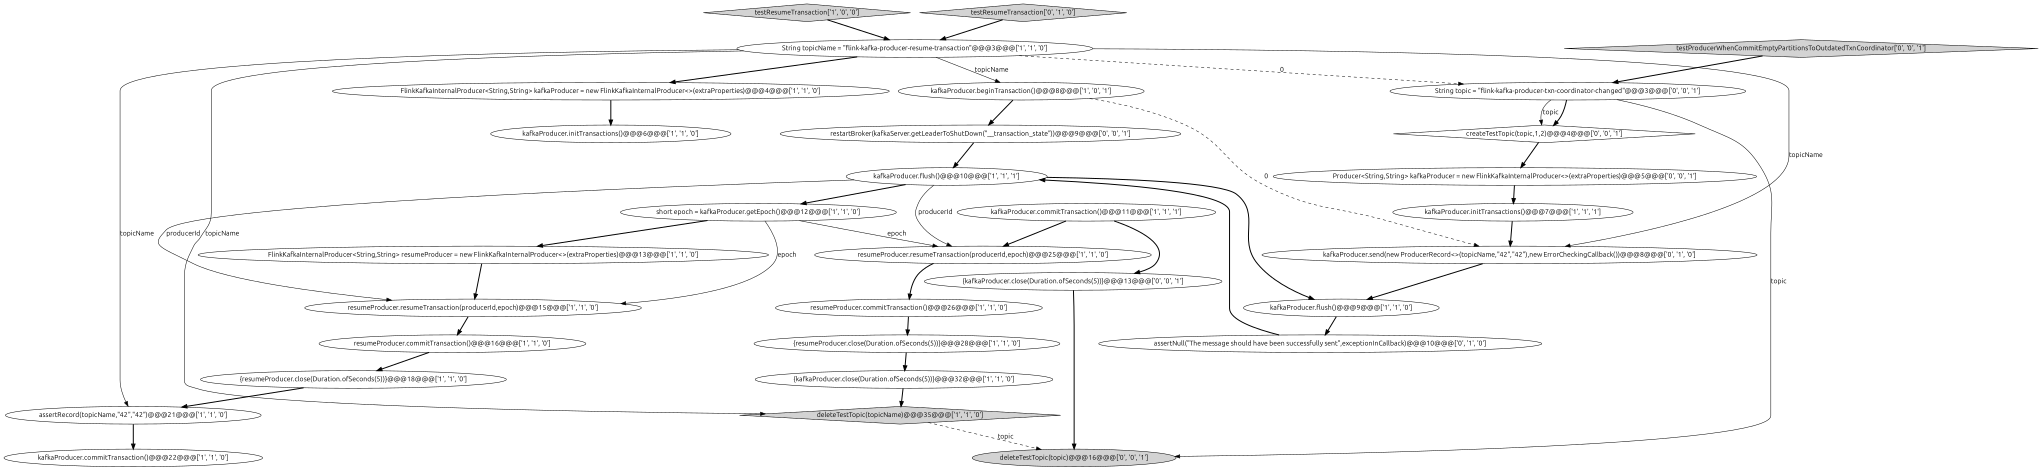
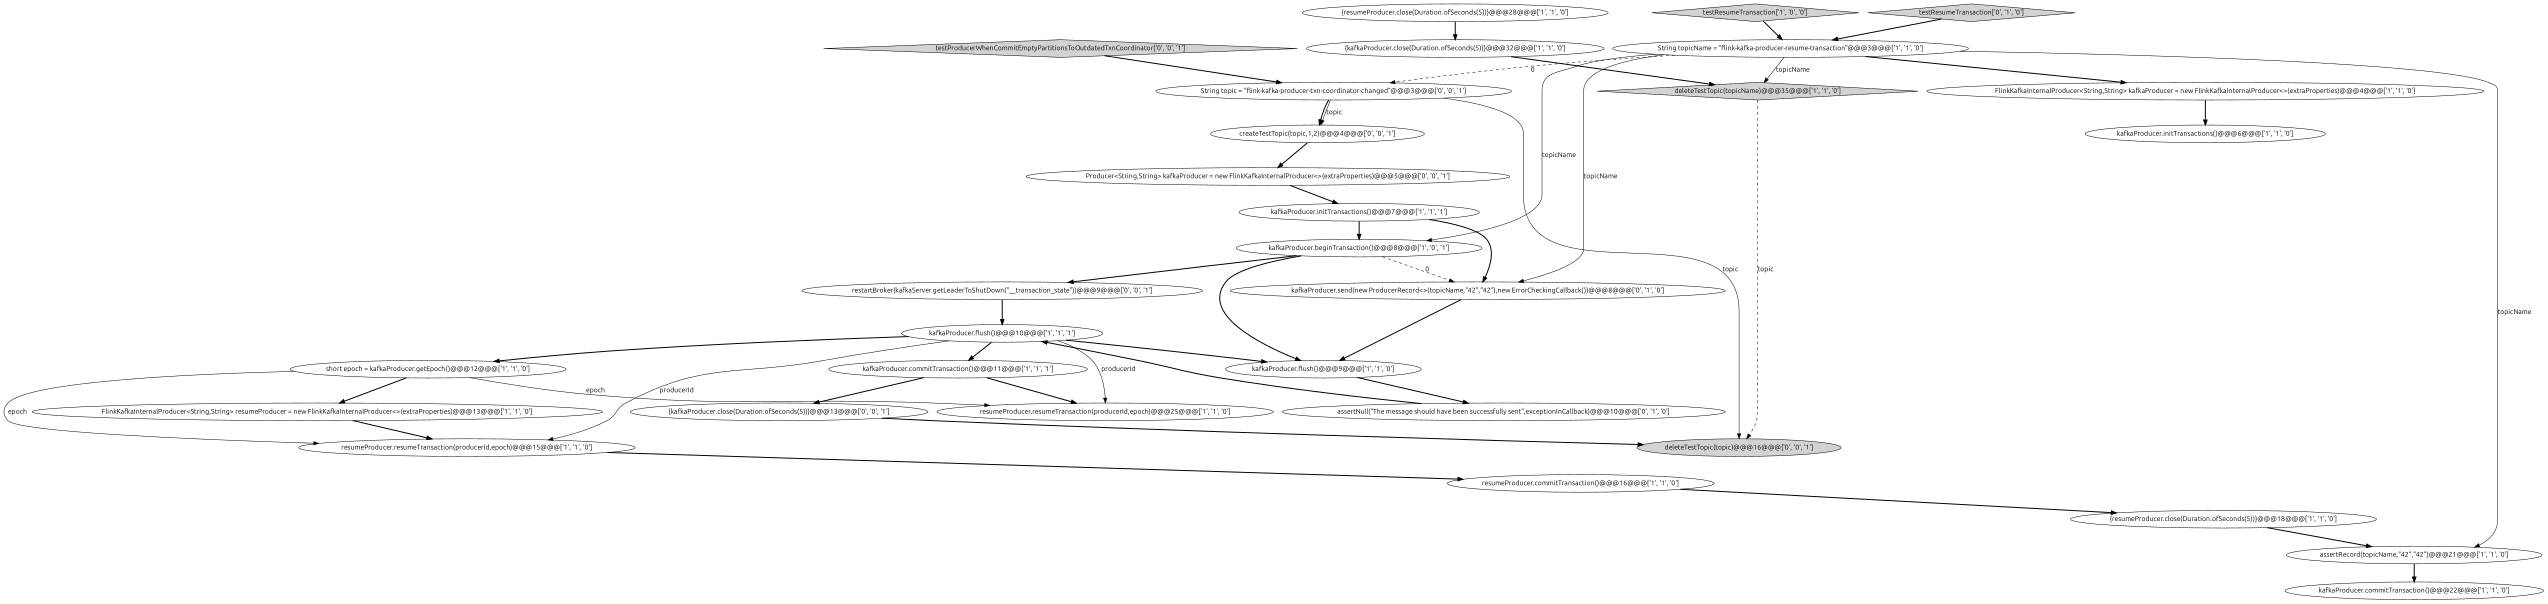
node "createTestTopic(topic,1,2)@@@4@@@['0', '0', '1']": shape diamond -> ellipse
edge "kafkaProducer.initTransactions()@@@7@@@['1', '1', '1']" -> "kafkaProducer.beginTransaction()@@@8@@@['1', '0', '1']": added
edge "kafkaProducer.beginTransaction()@@@8@@@['1', '0', '1']" -> "kafkaProducer.flush()@@@9@@@['1', '1', '0']": added
node "resumeProducer.commitTransaction()@@@26@@@['1', '1', '0']": removed
edge "kafkaProducer.flush()@@@10@@@['1', '1', '1']" -> "kafkaProducer.commitTransaction()@@@11@@@['1', '1', '1']": added
